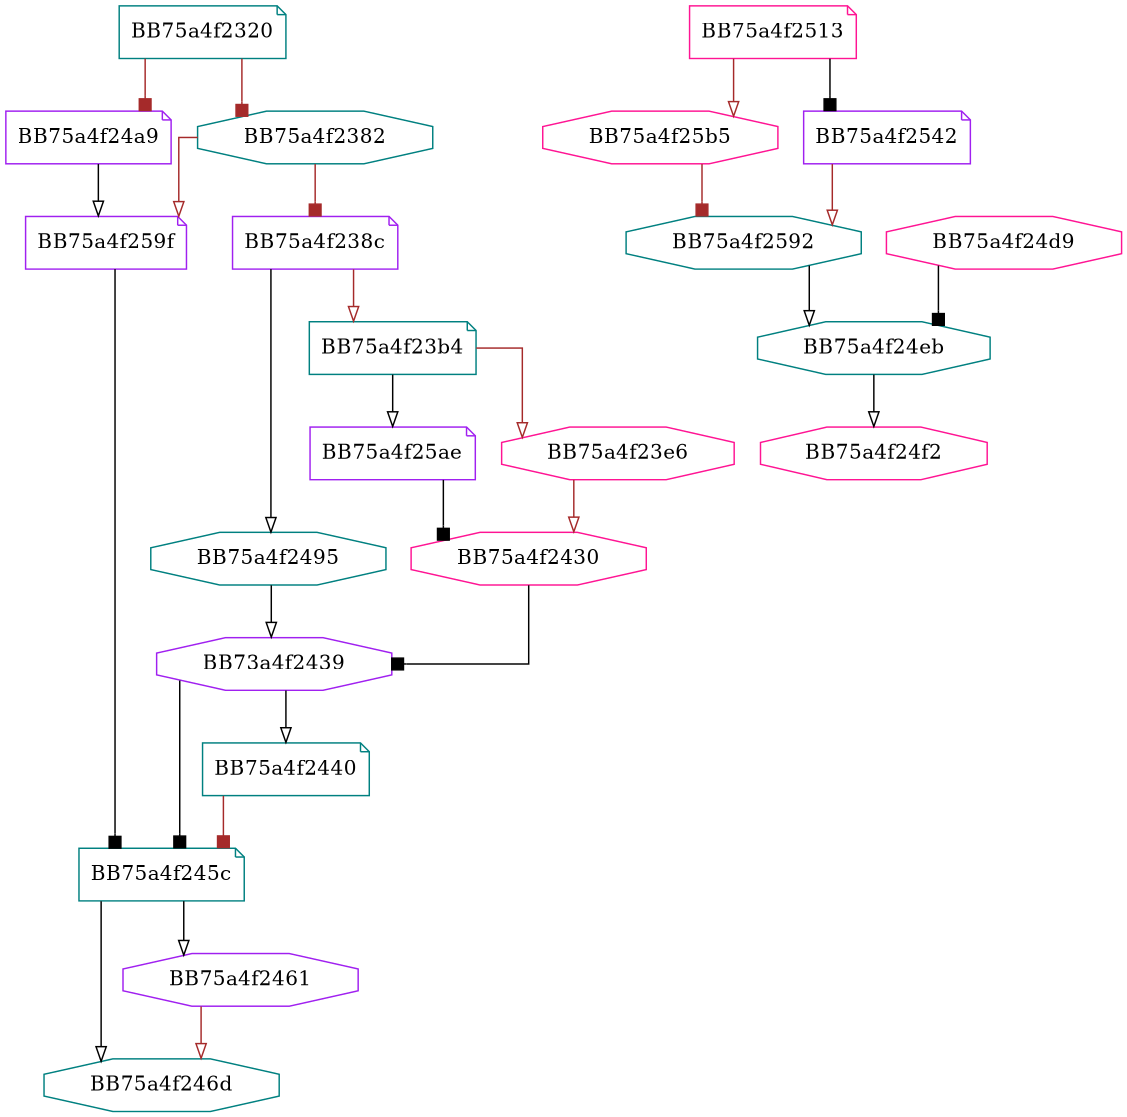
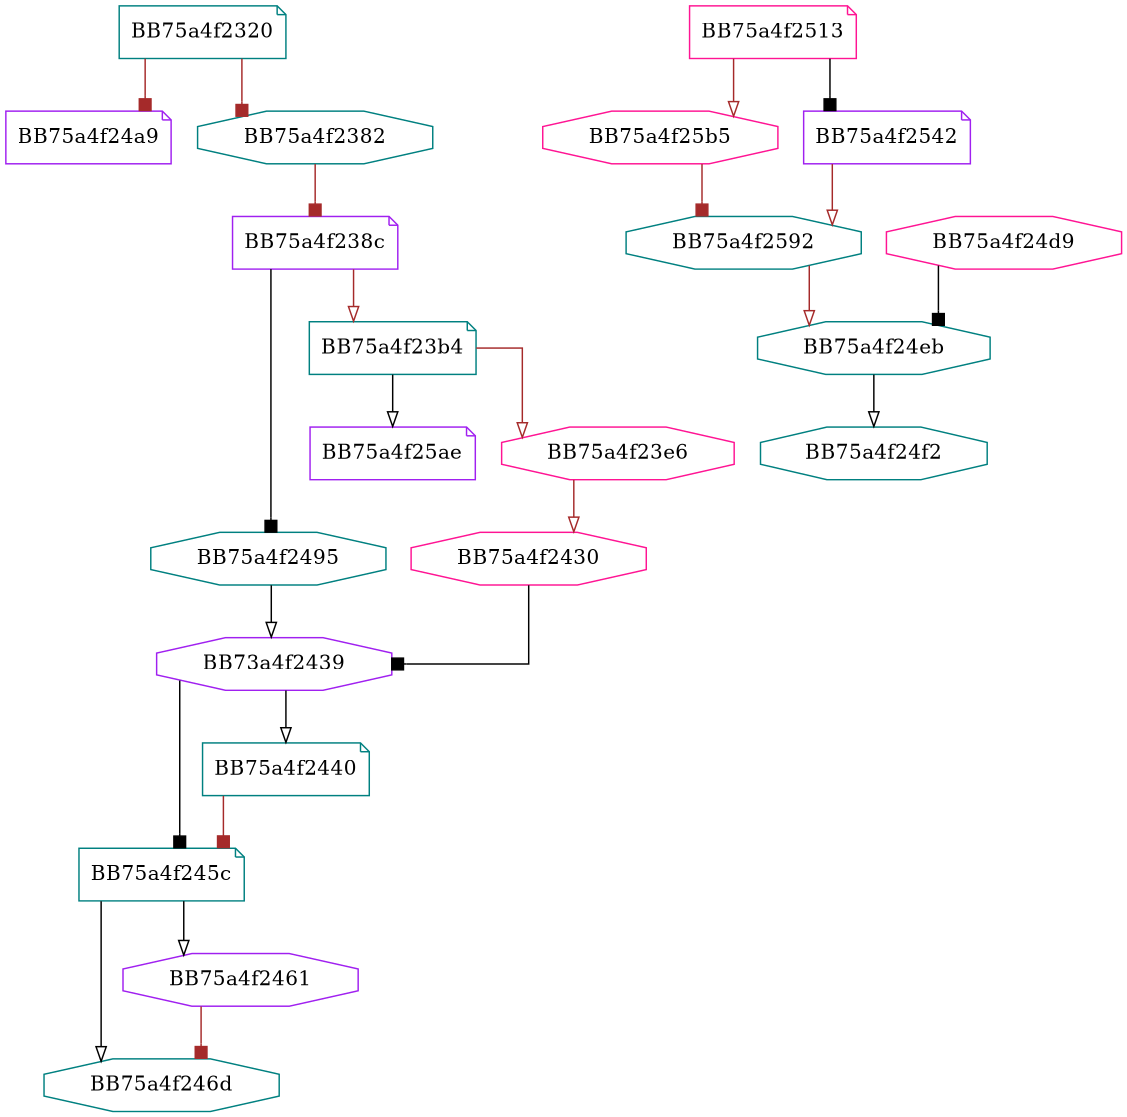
node "BB75a4f259f": removed
edge "BB75a4f2592" -> "BB75a4f24eb": color black -> brown
edge "BB75a4f238c" -> "BB75a4f2495": arrowhead onormal -> box
node "BB75a4f24f2": color deeppink -> teal
edge "BB75a4f25ae" -> "BB75a4f2430": removed
edge "BB75a4f2461" -> "BB75a4f246d": arrowhead onormal -> box
